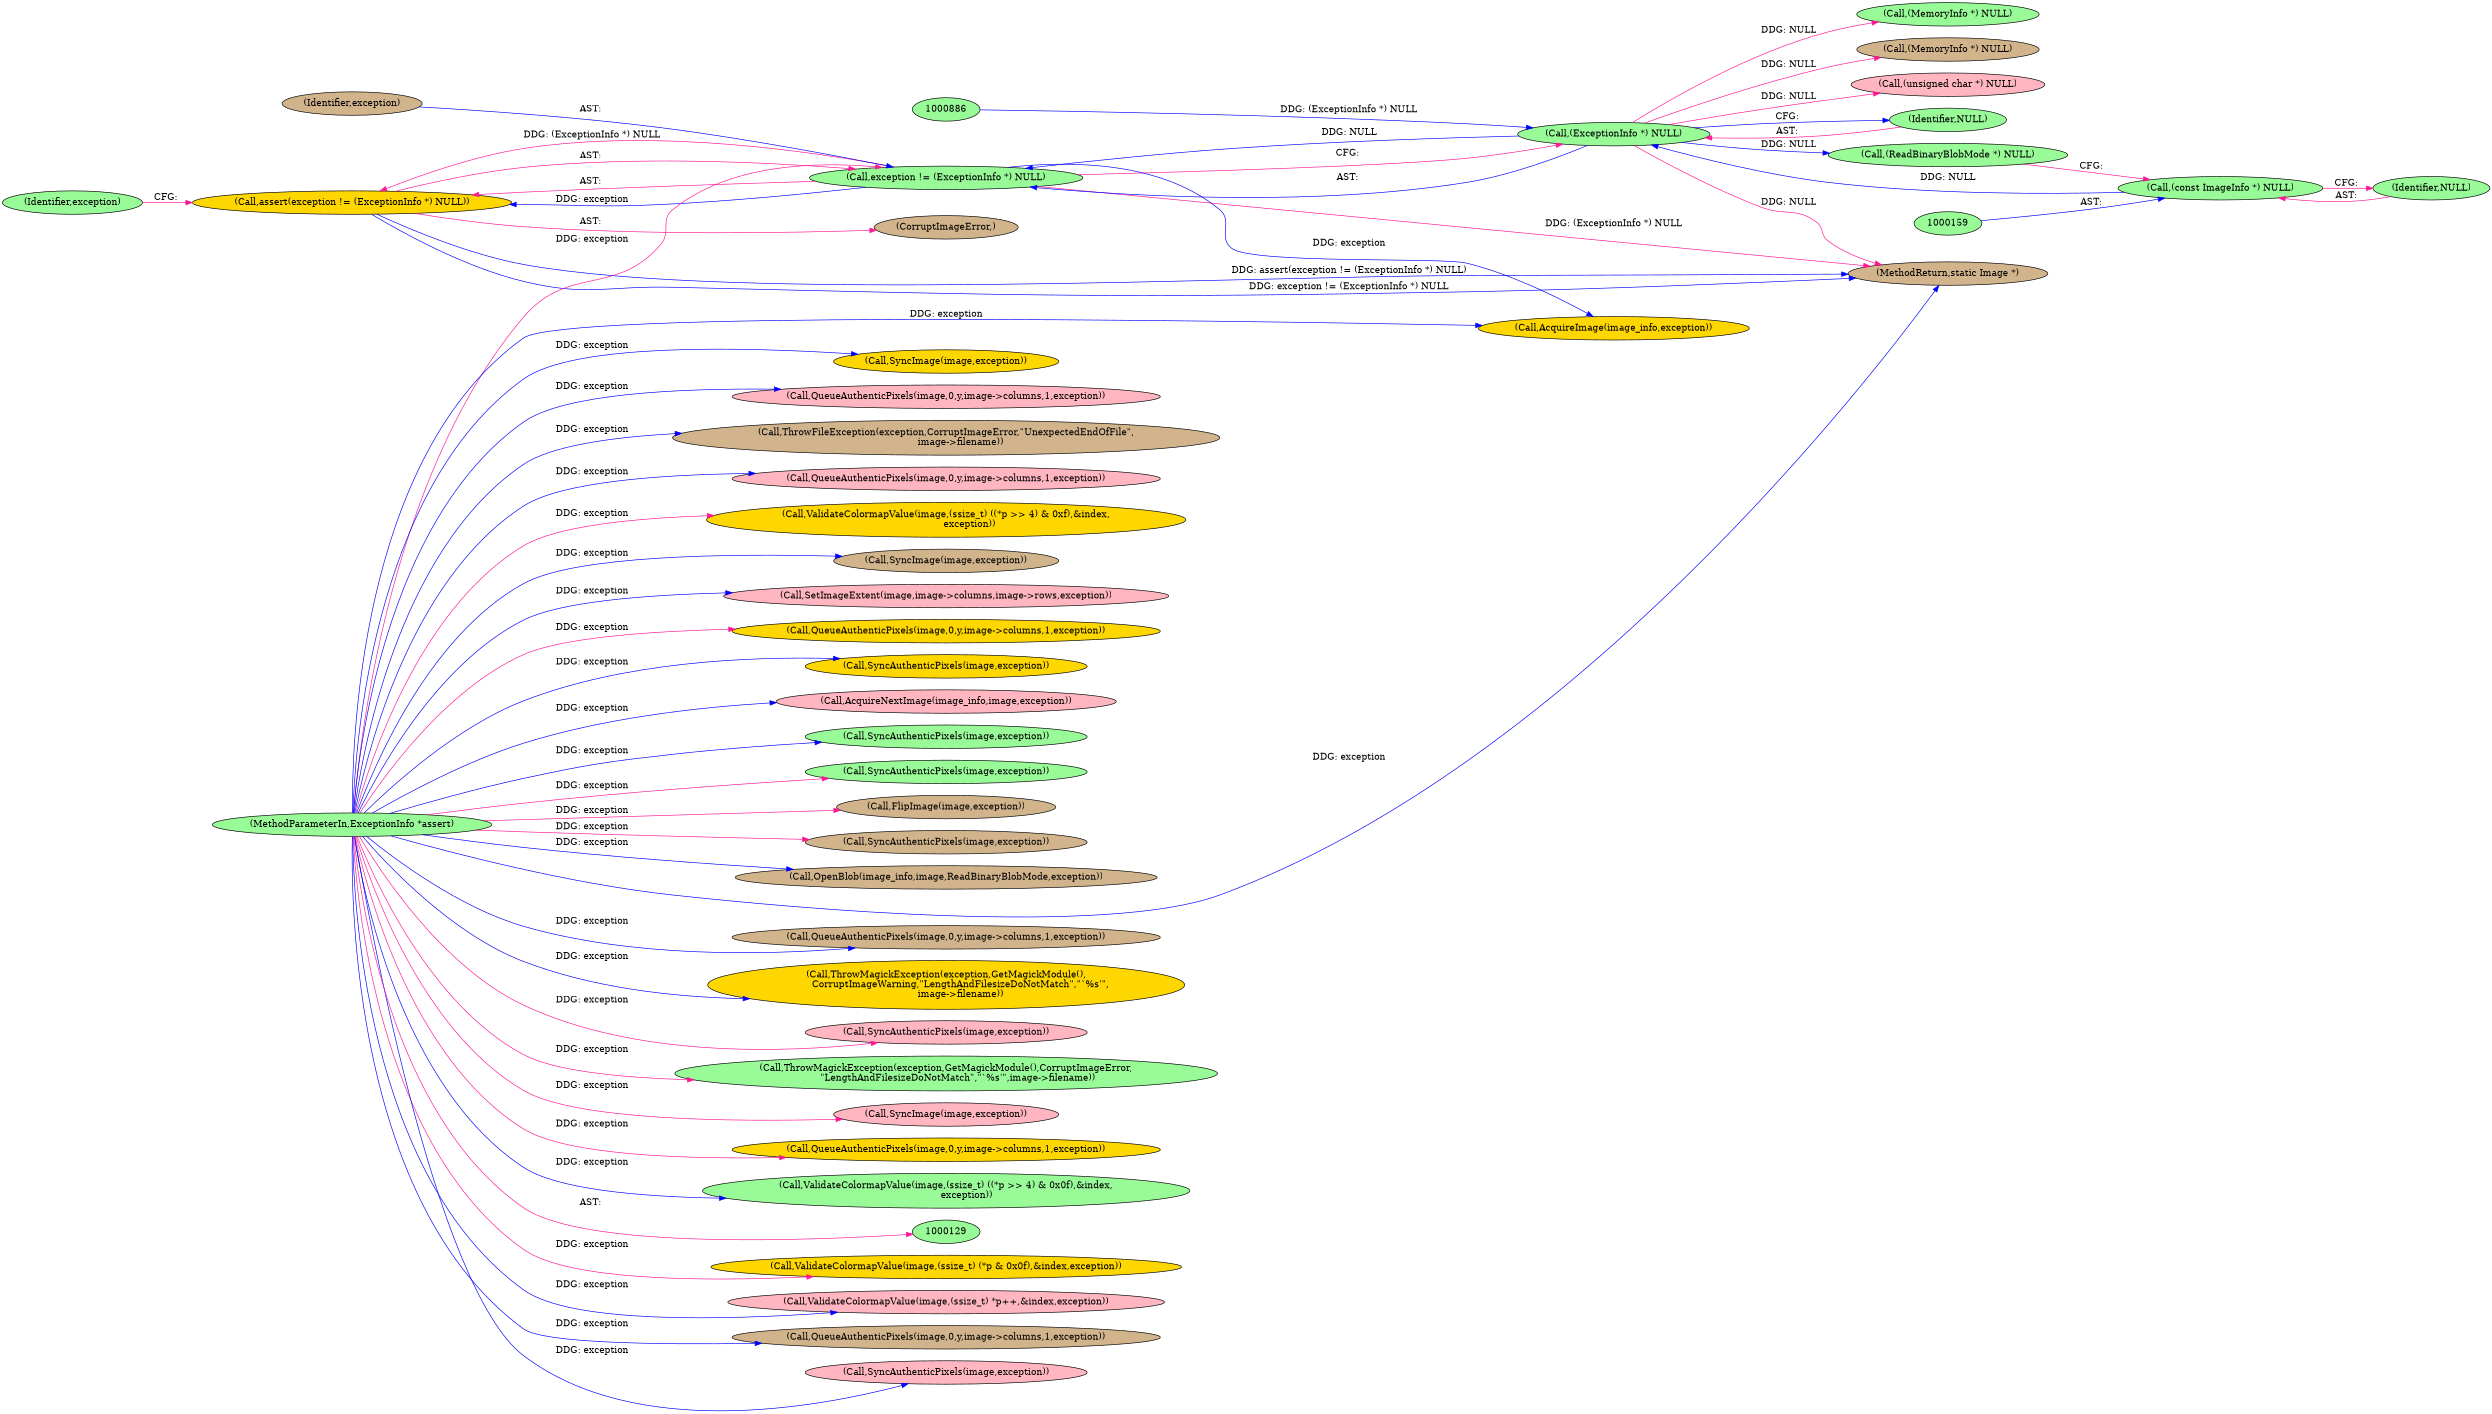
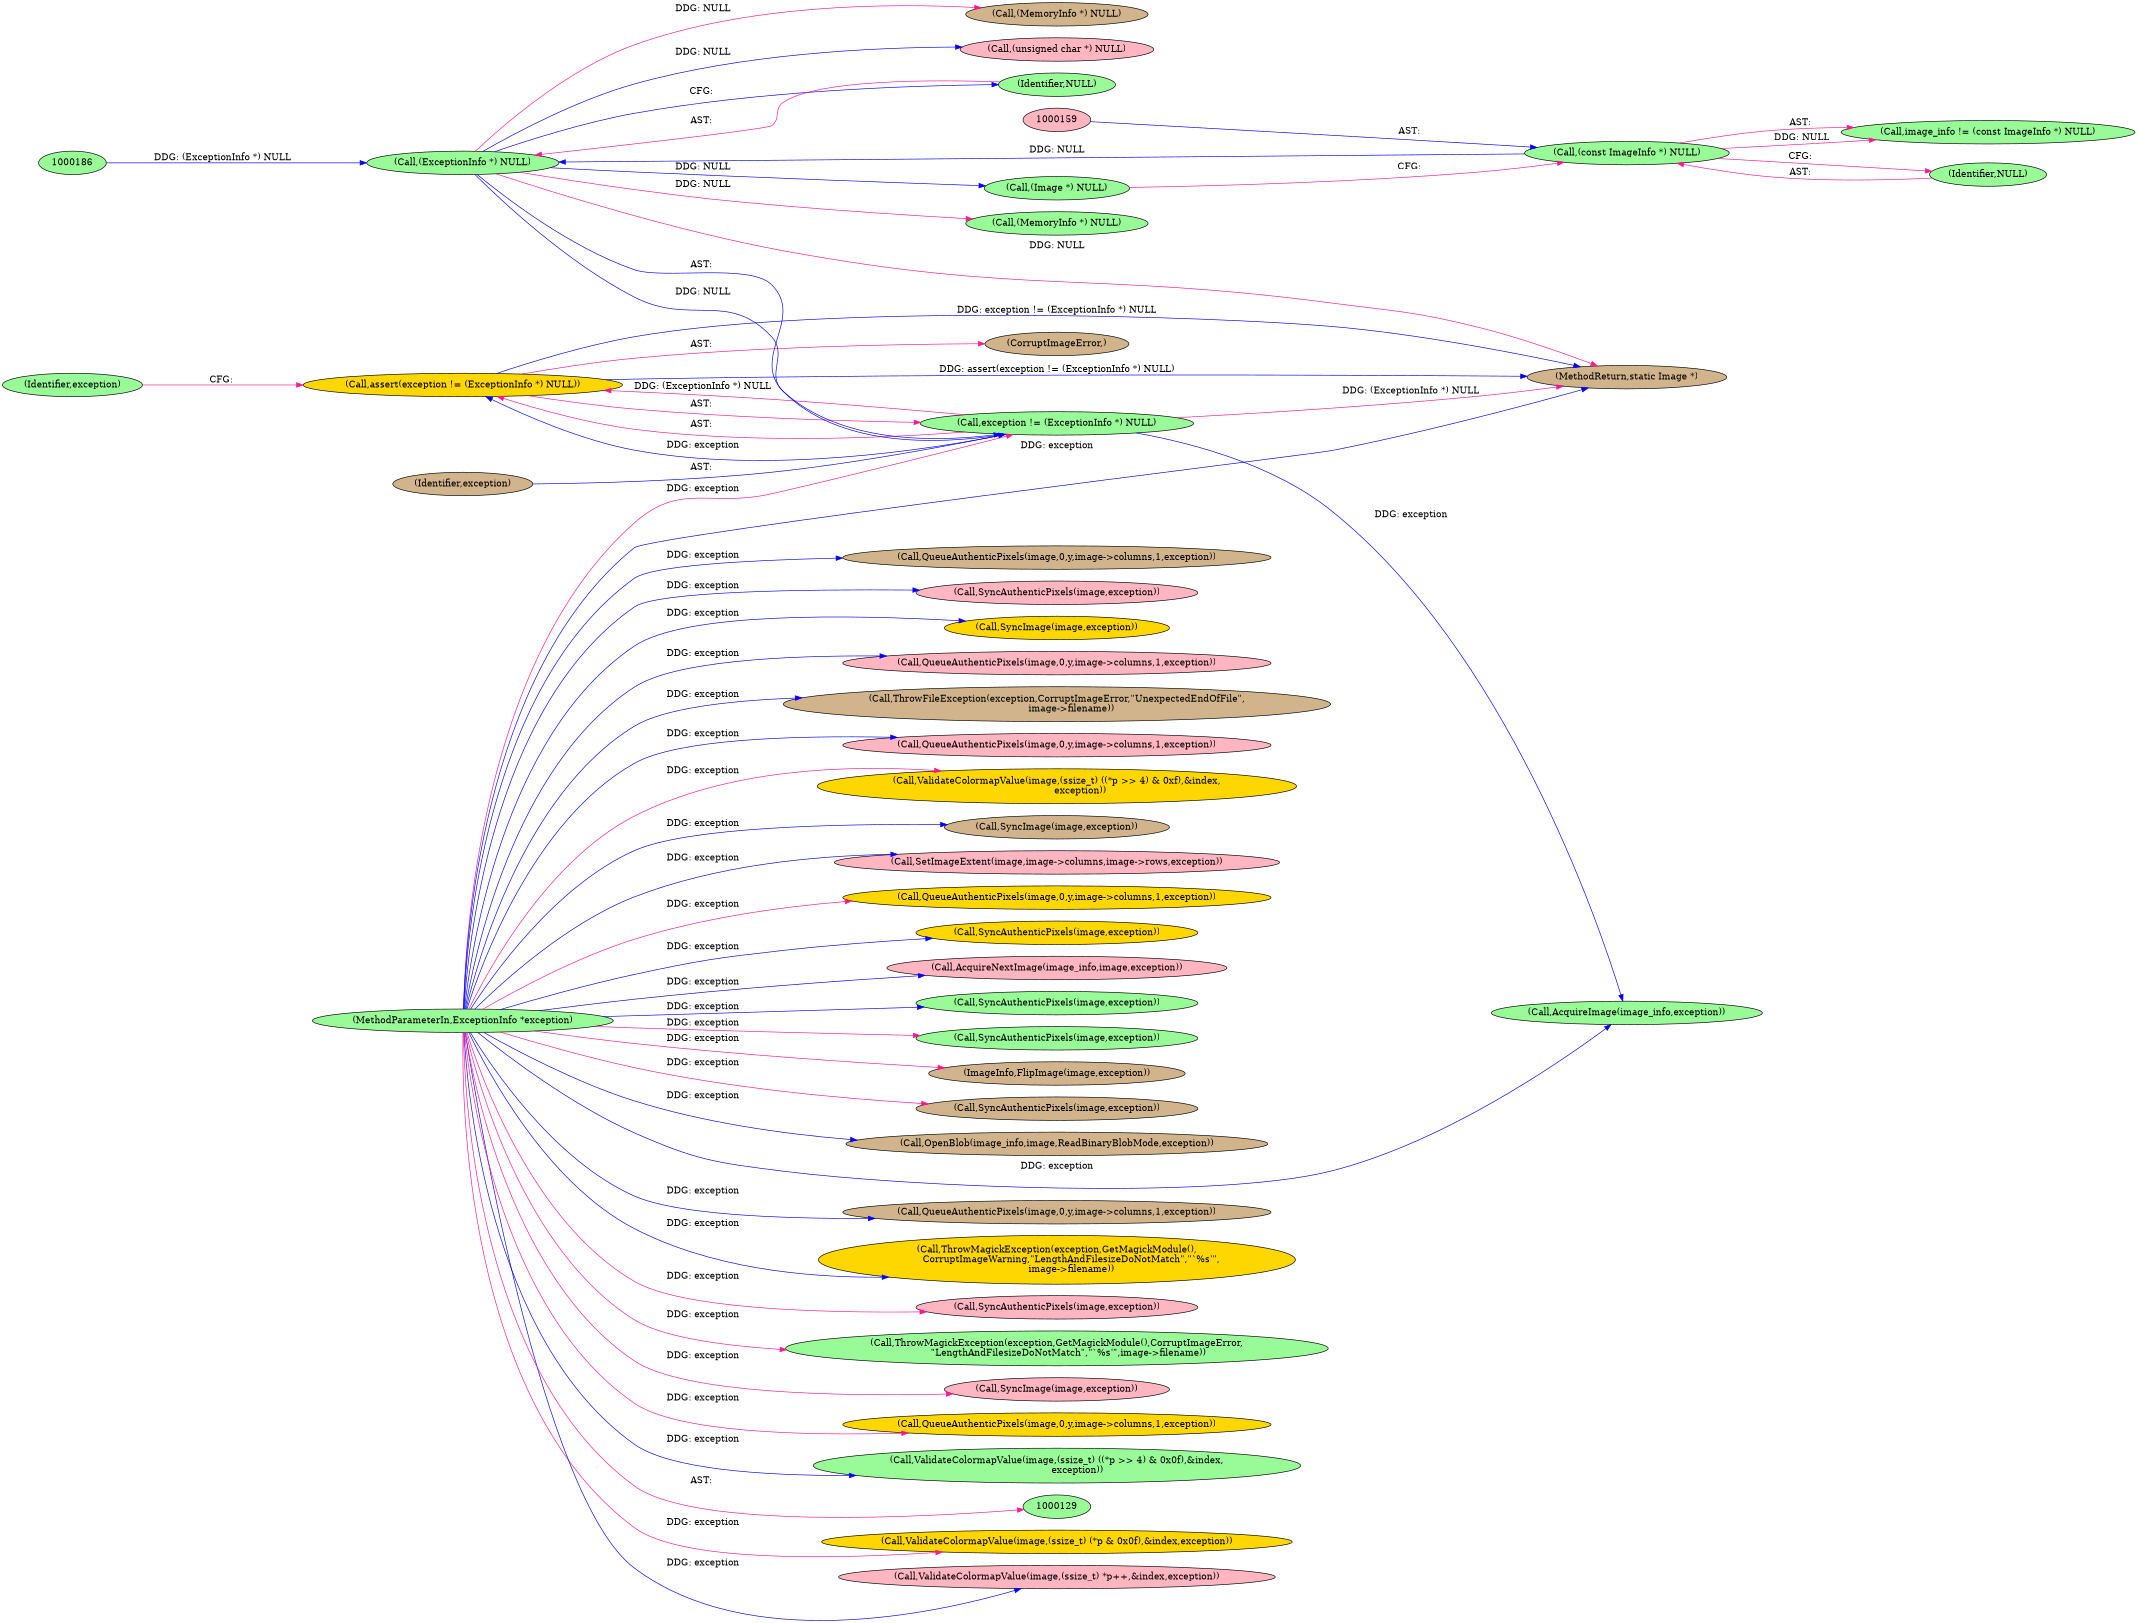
edge "(Call,(ExceptionInfo *) NULL)" -> "(Call,(unsigned char *) NULL)": color deeppink -> blue
node "1000886": label "1000886" -> "1000186"
node "(Call,image_info != (const ImageInfo *) NULL)": added
node "(Call,(ReadBinaryBlobMode *) NULL)": label "(Call,(ReadBinaryBlobMode *) NULL)" -> "(Call,(Image *) NULL)"
edge "(Call,exception != (ExceptionInfo *) NULL)" -> "(Call,(ExceptionInfo *) NULL)": removed, label "CFG:"
node "1000159": fillcolor palegreen -> lightpink
node "(Call,AcquireImage(image_info,exception))": fillcolor gold -> palegreen
node "(Call,FlipImage(image,exception))": label "(Call,FlipImage(image,exception))" -> "(ImageInfo,FlipImage(image,exception))"
node "(MethodParameterIn,ExceptionInfo *assert)": label "(MethodParameterIn,ExceptionInfo *assert)" -> "(MethodParameterIn,ExceptionInfo *exception)"
